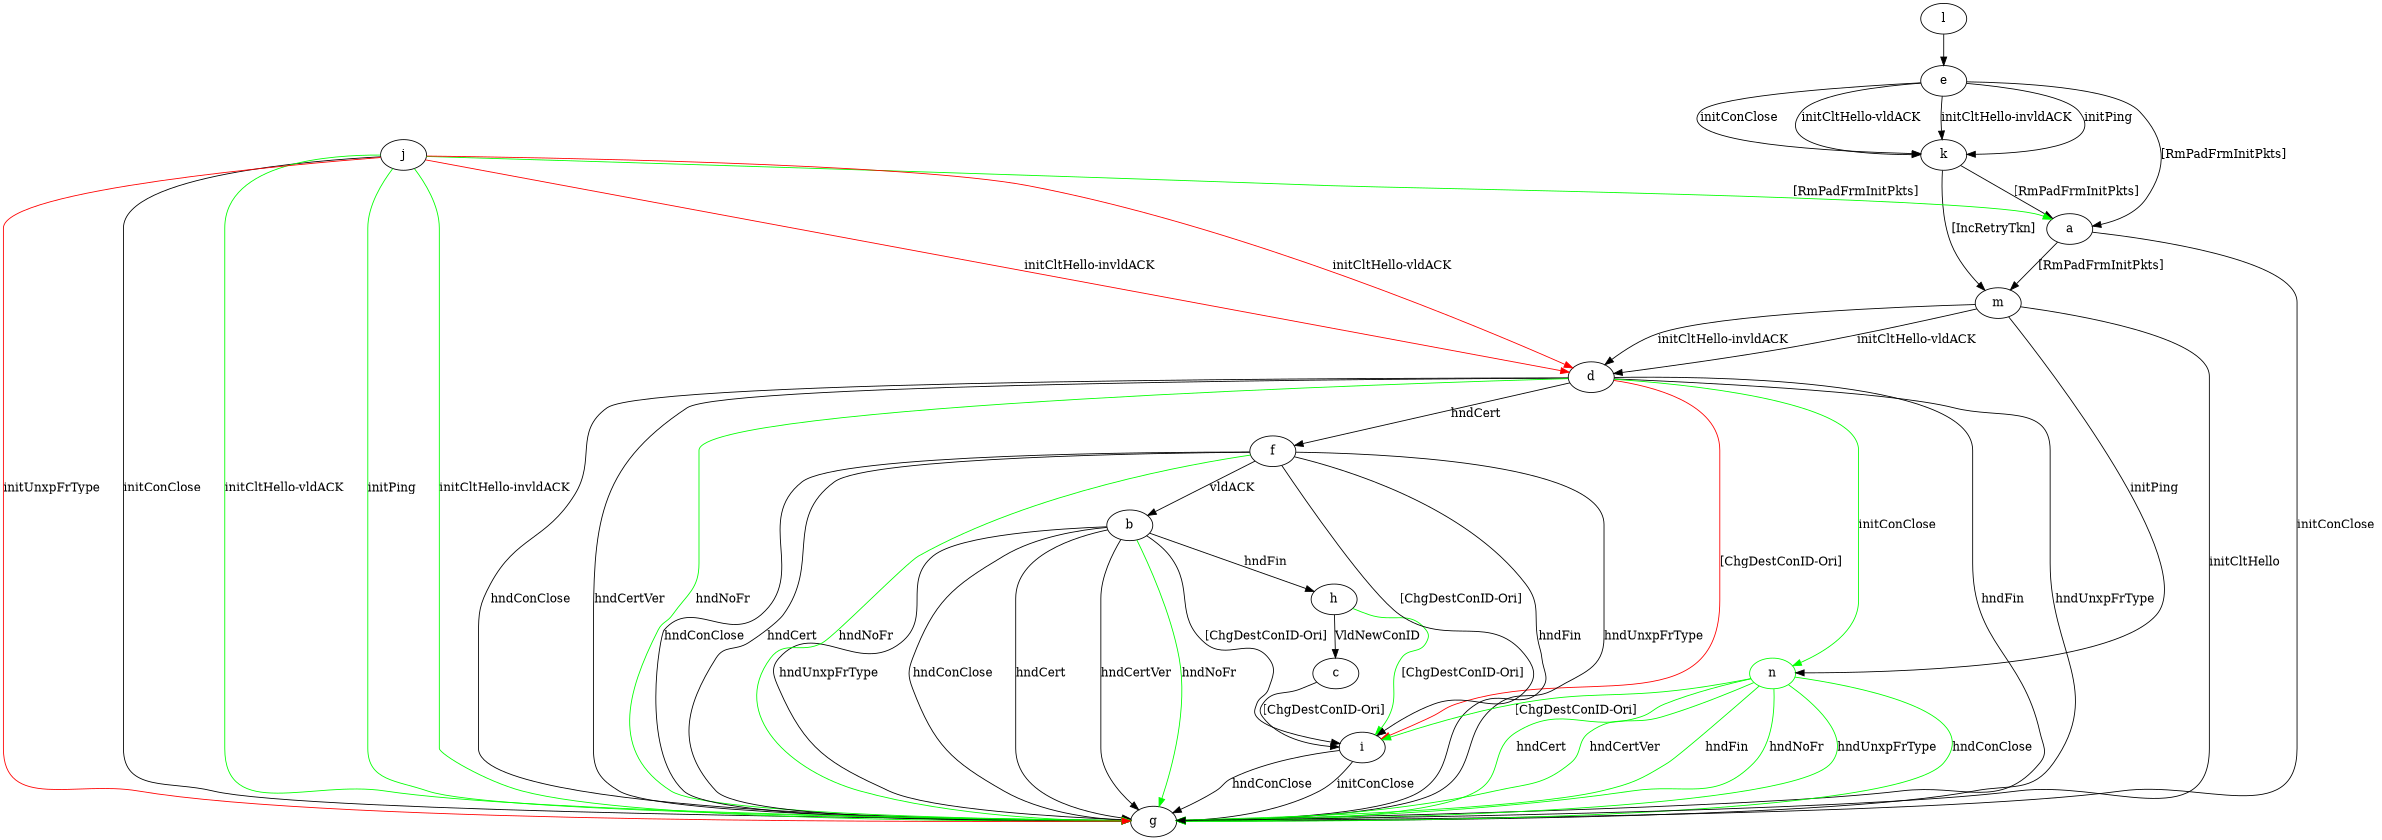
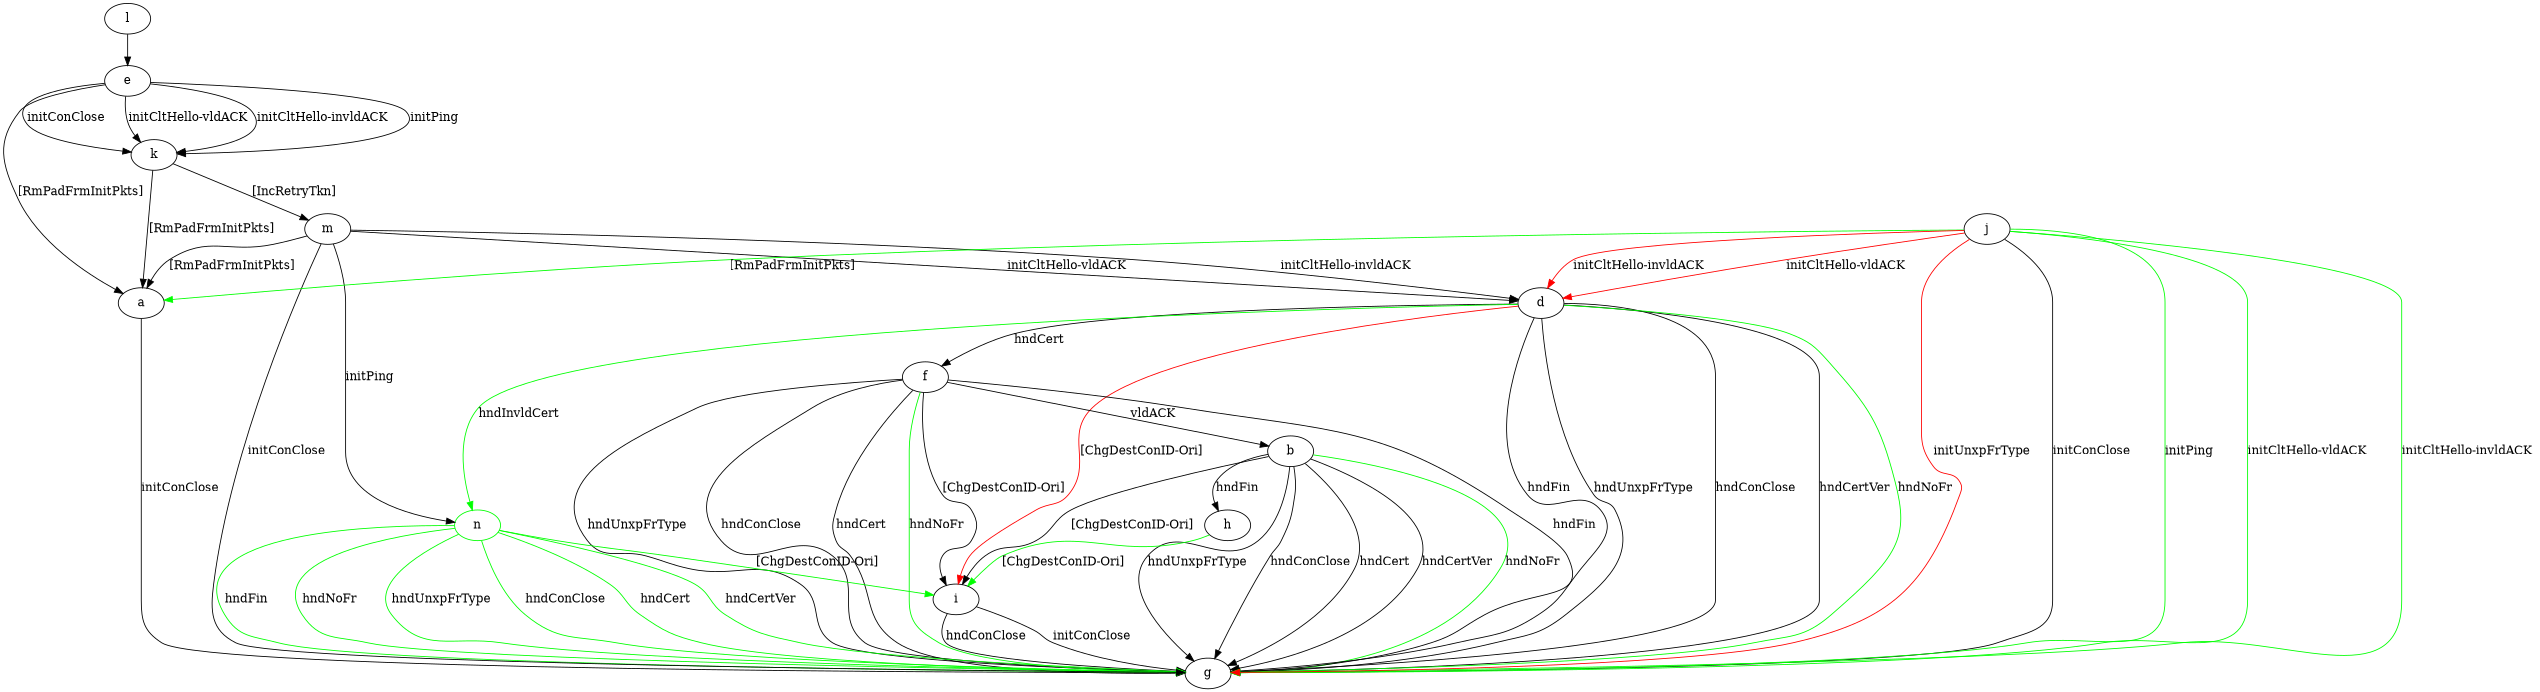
edge "a" -> "m": reversed
edge "d" -> "n": label "initConClose " -> "hndInvldCert "
edge "m" -> "g": label "initCltHello " -> "initConClose "
node "c": removed
